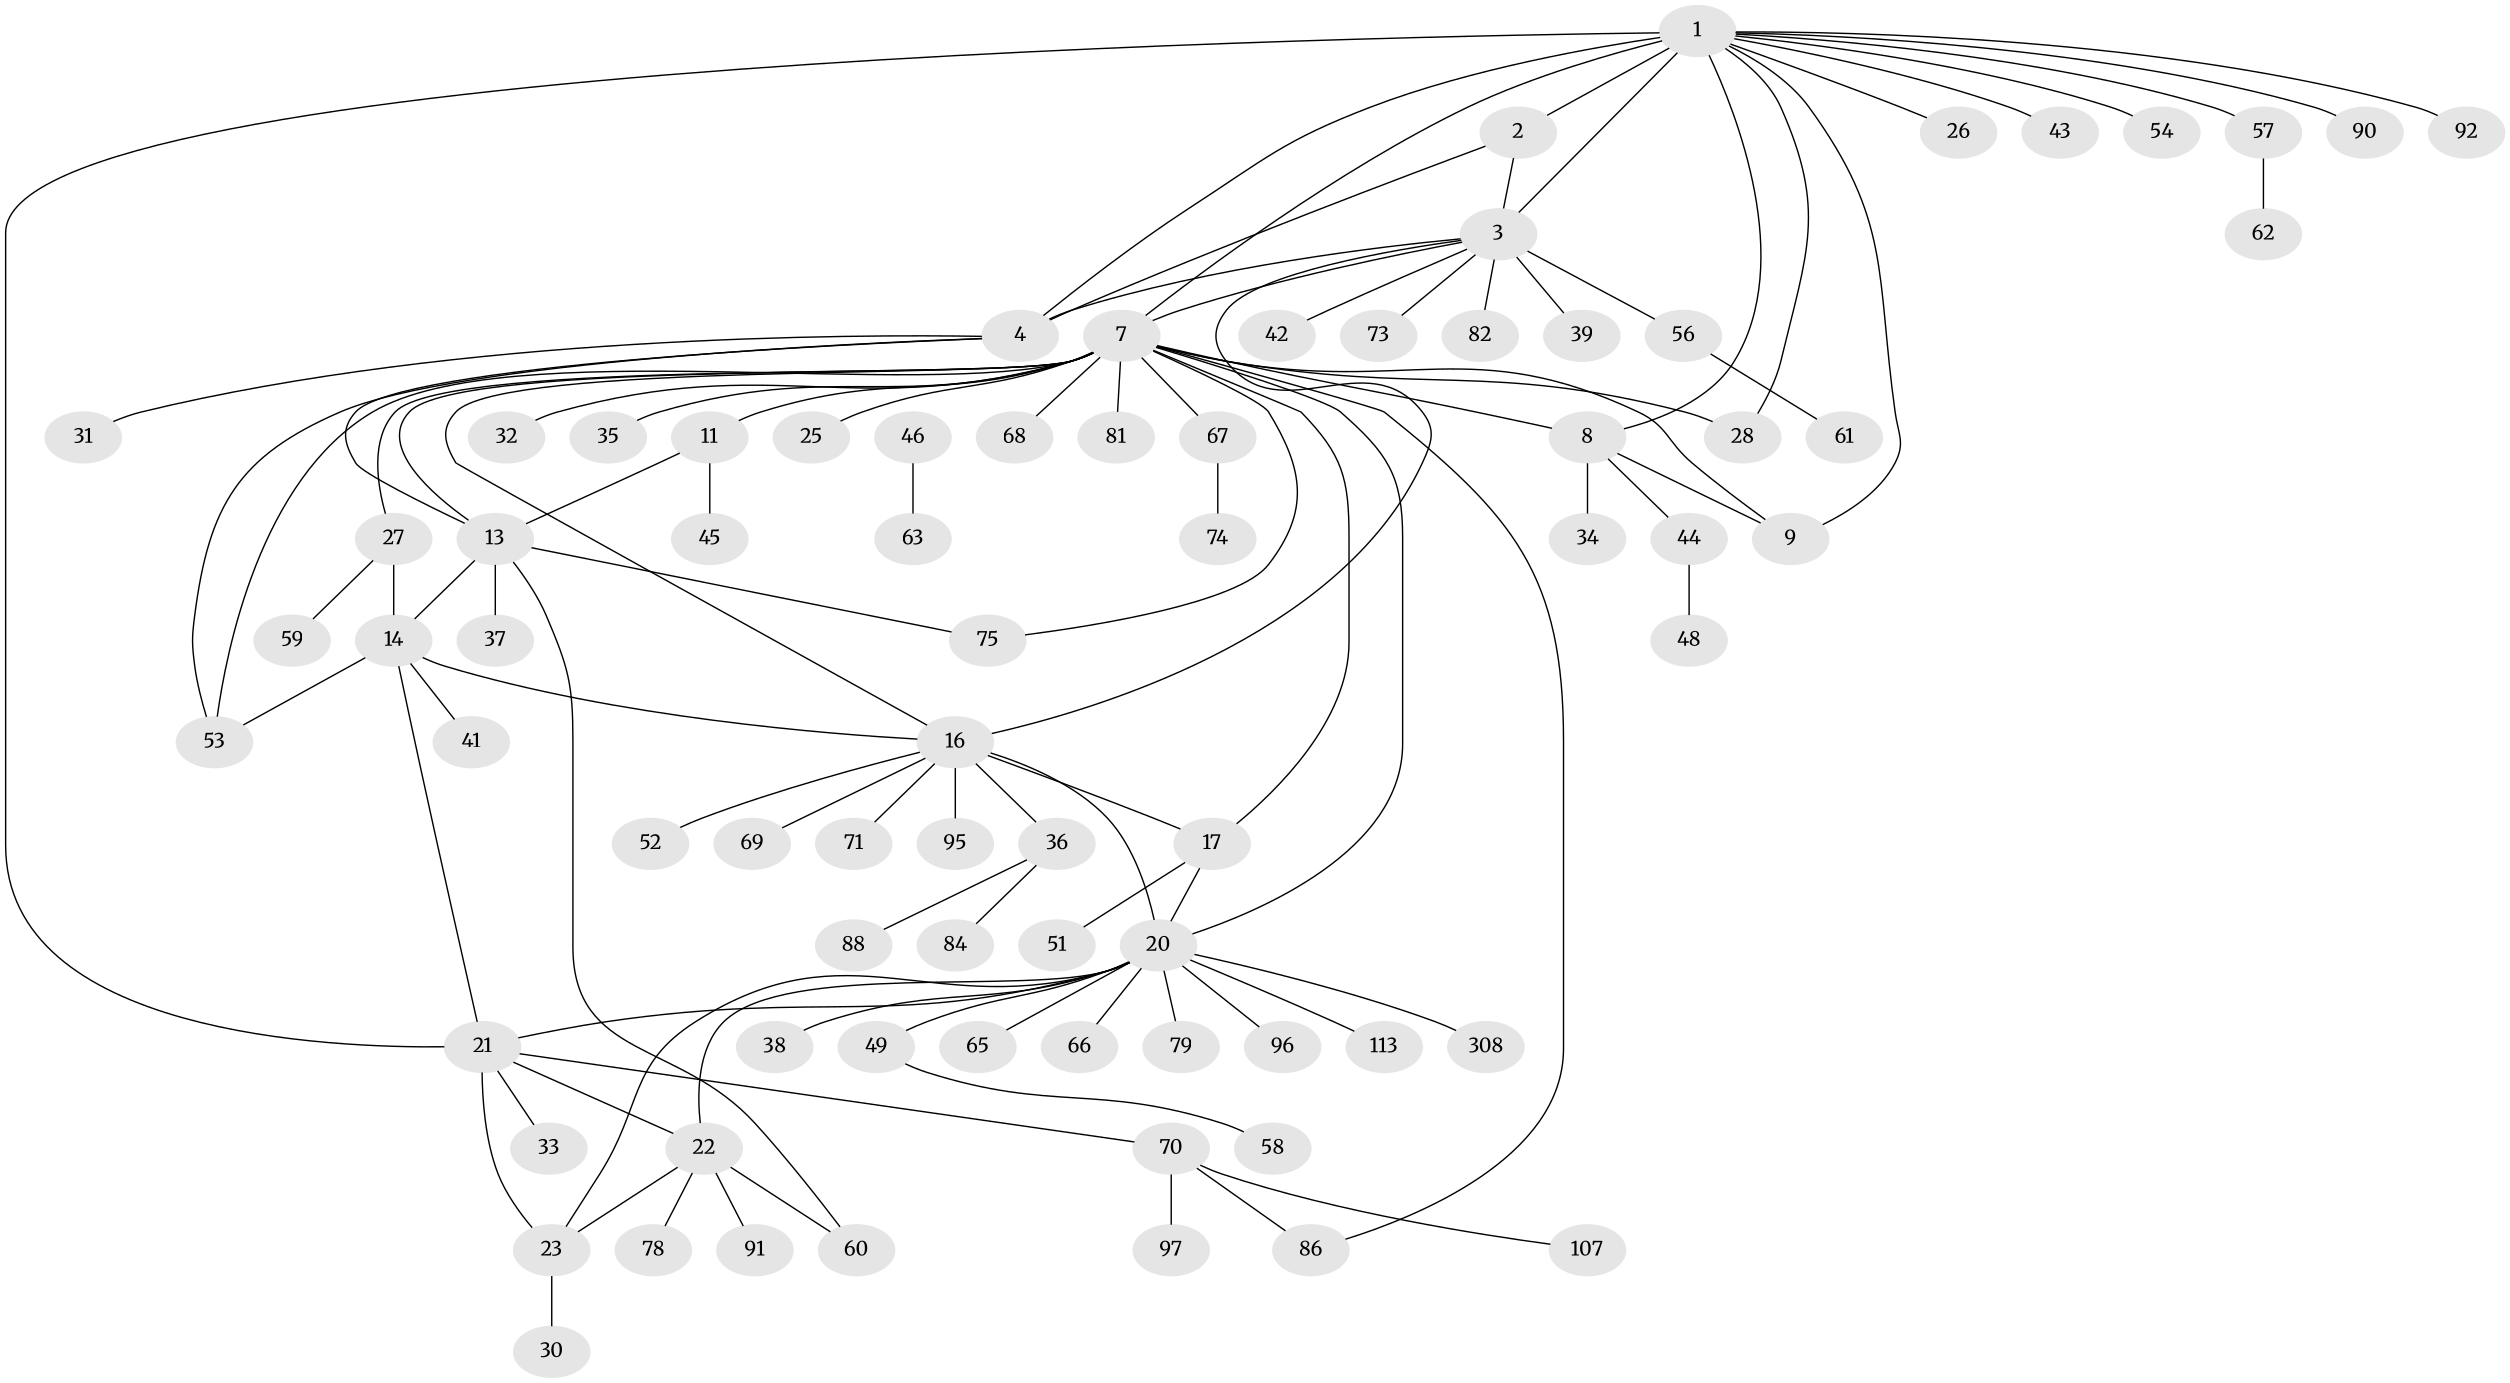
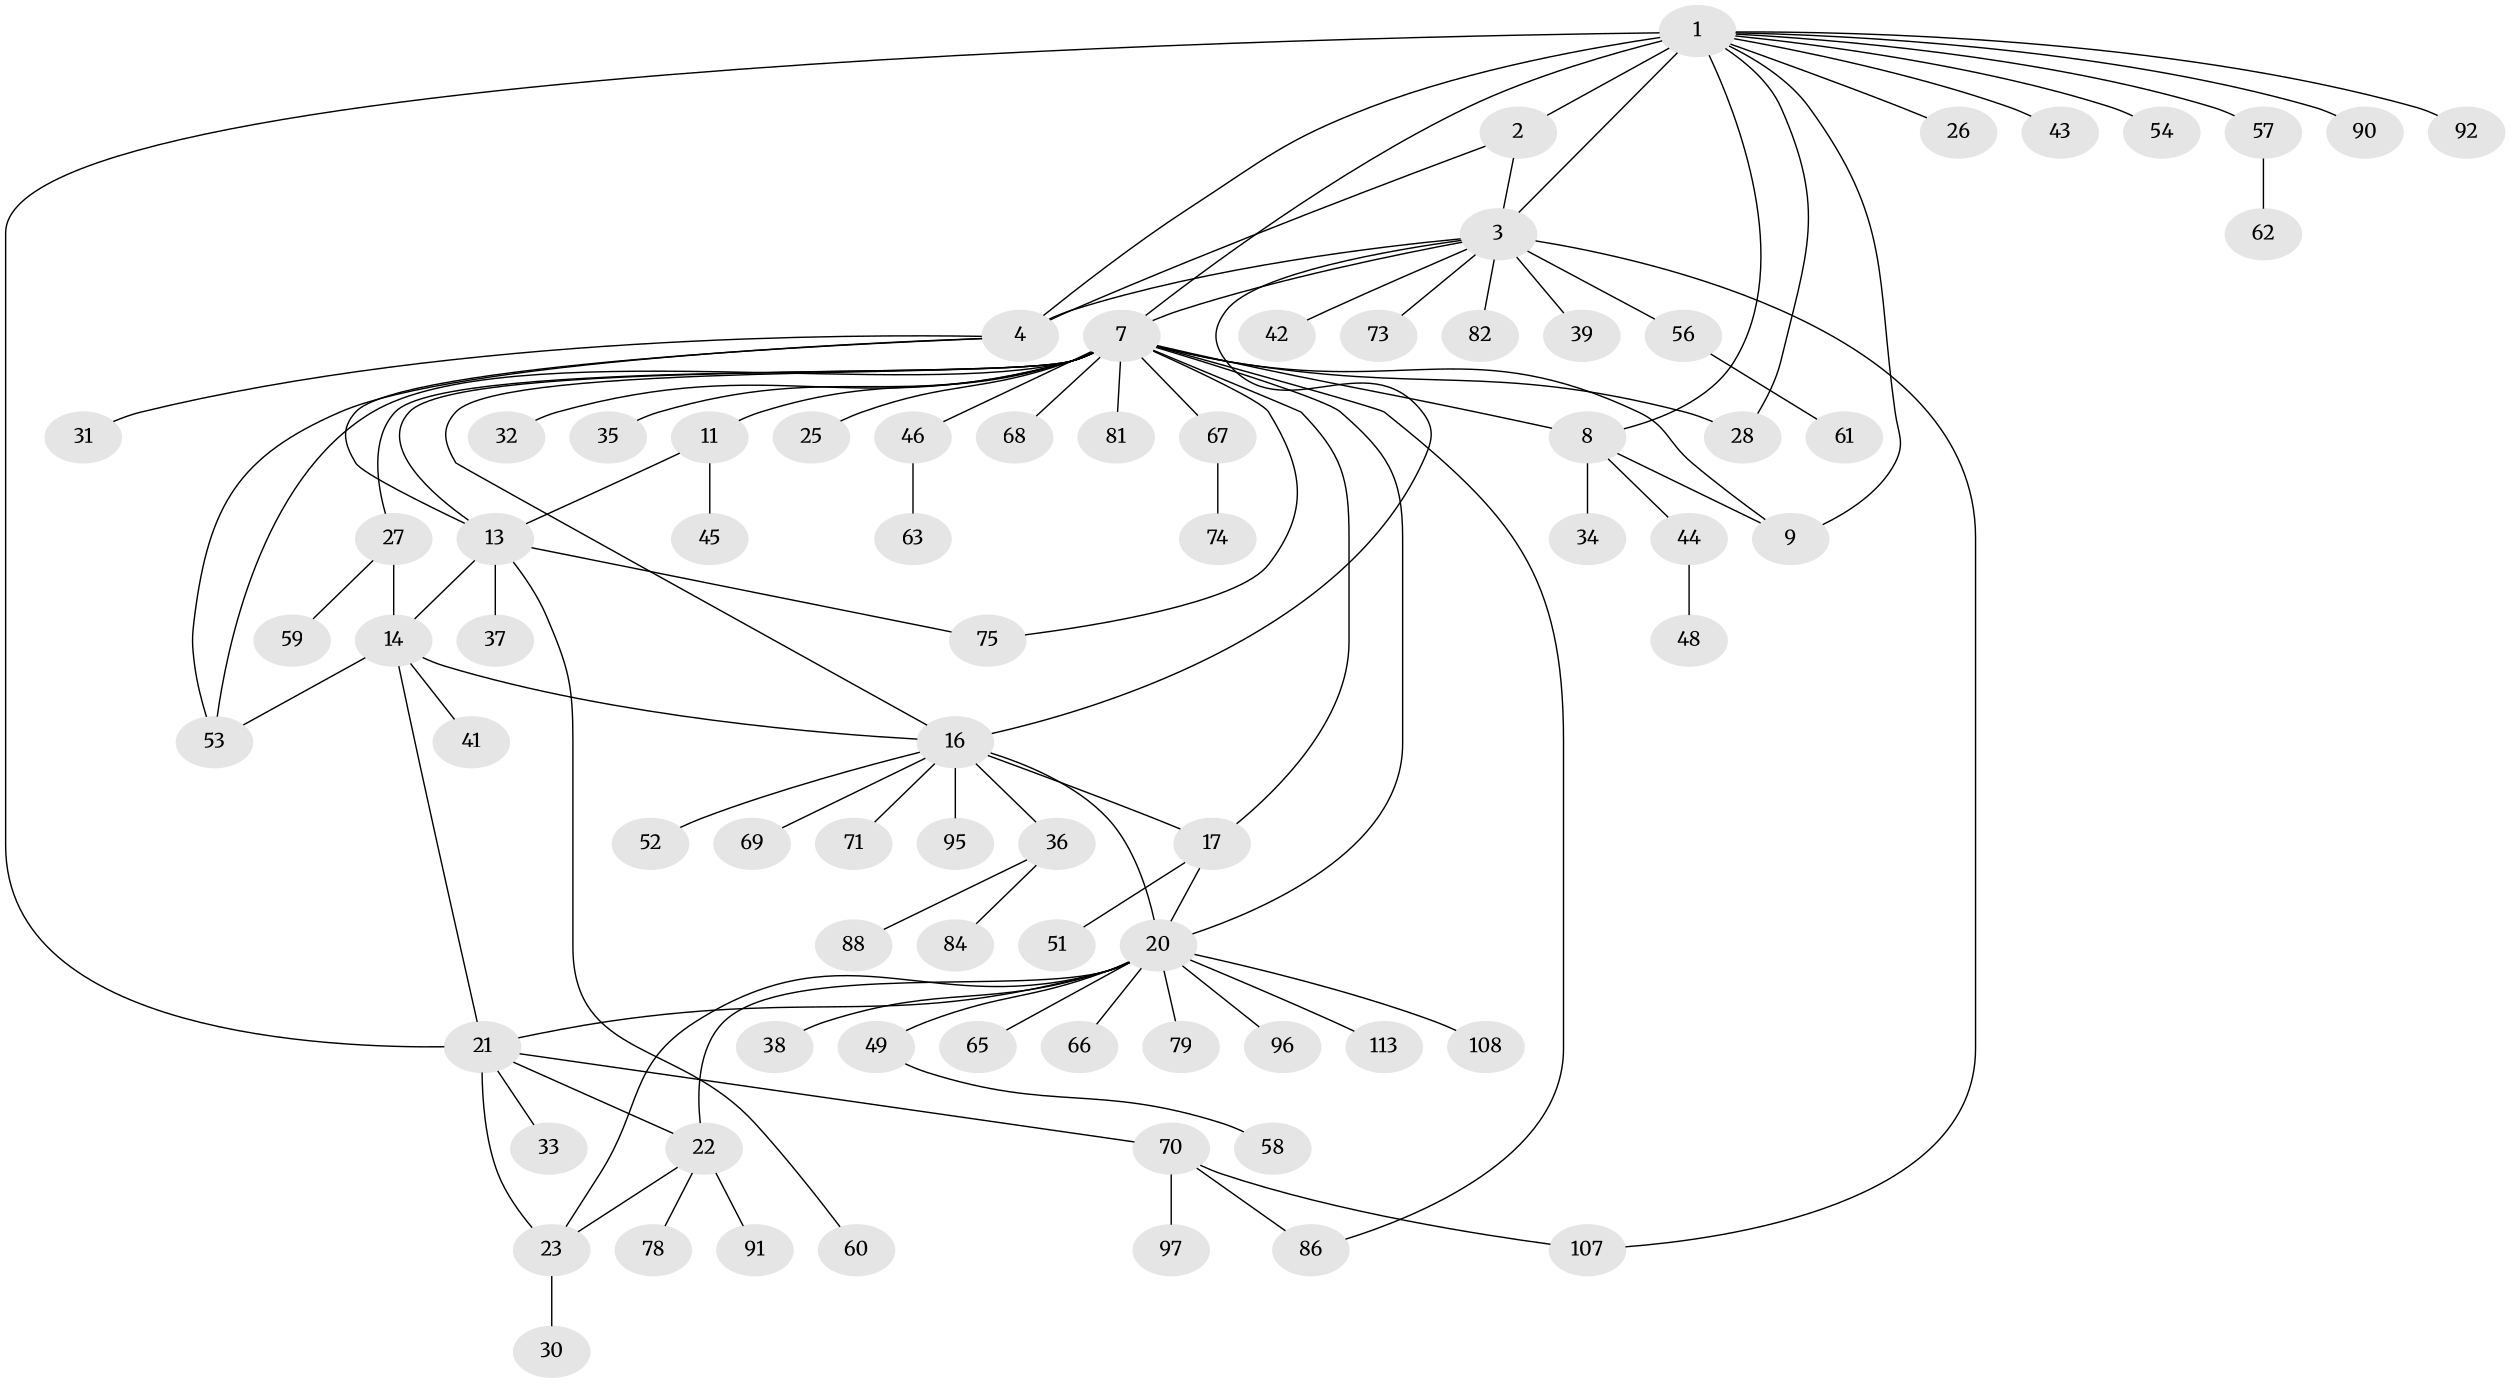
edge "7" -- "46": added
edge "3" -- "107": added
node "308": label "308" -> "108"
edge "22" -- "60": removed
